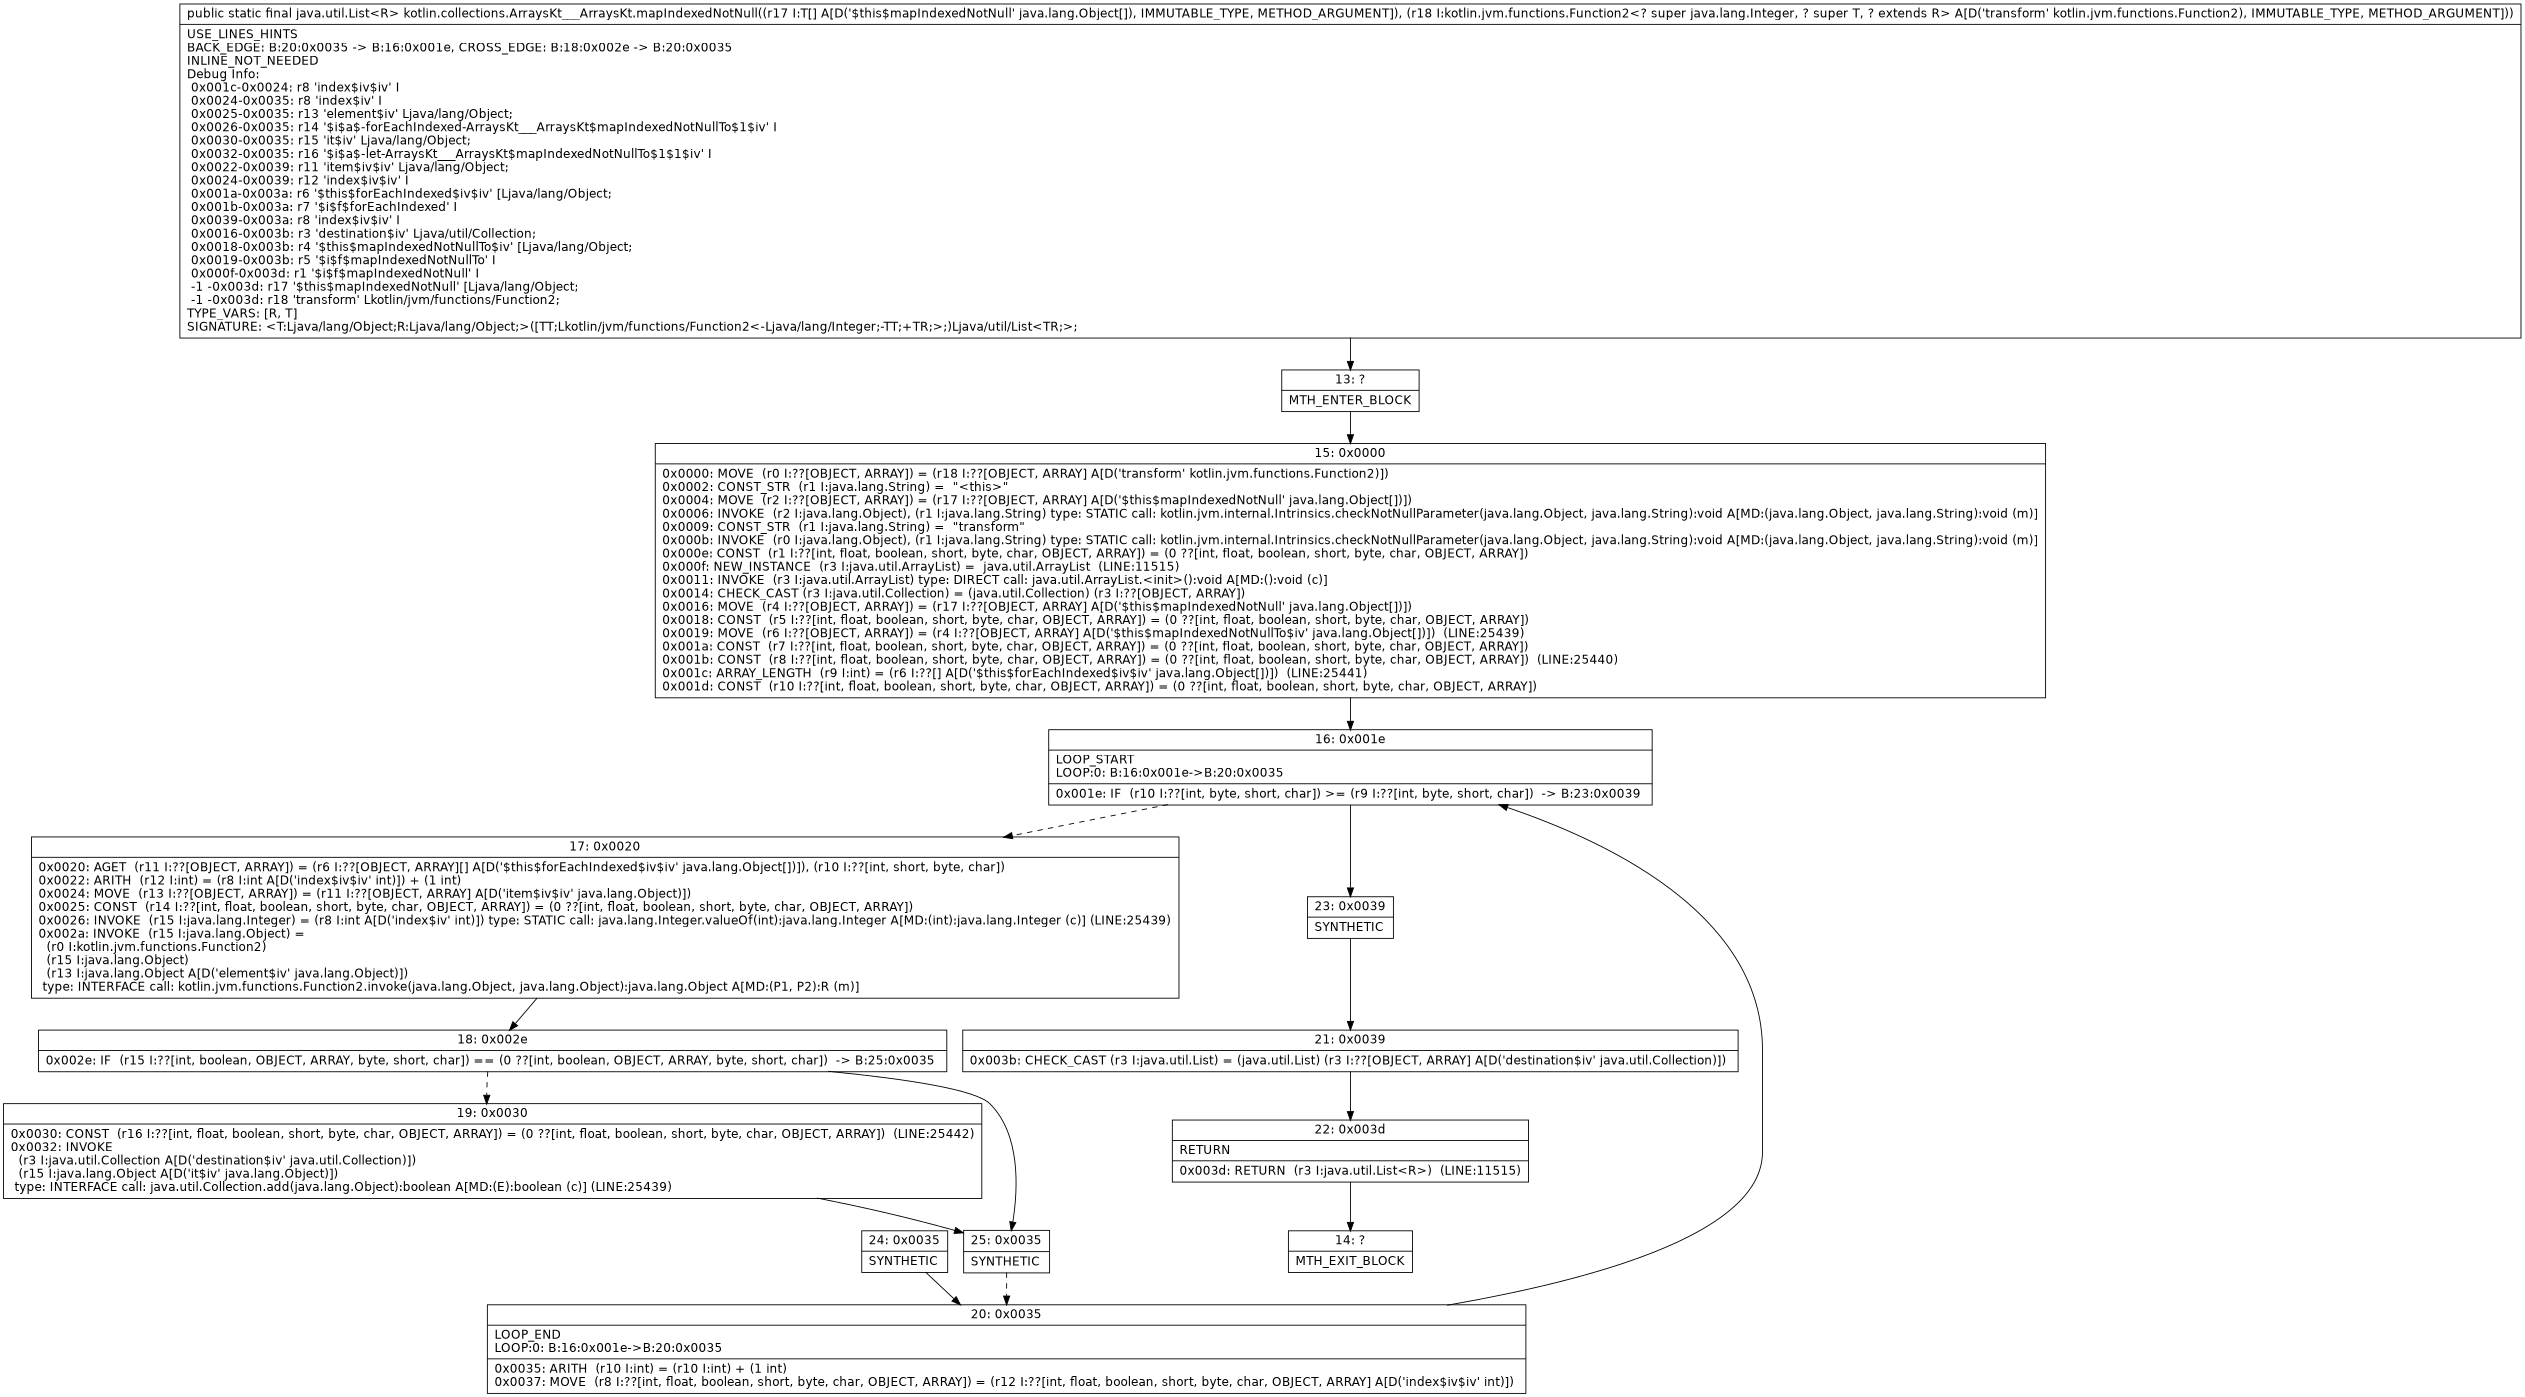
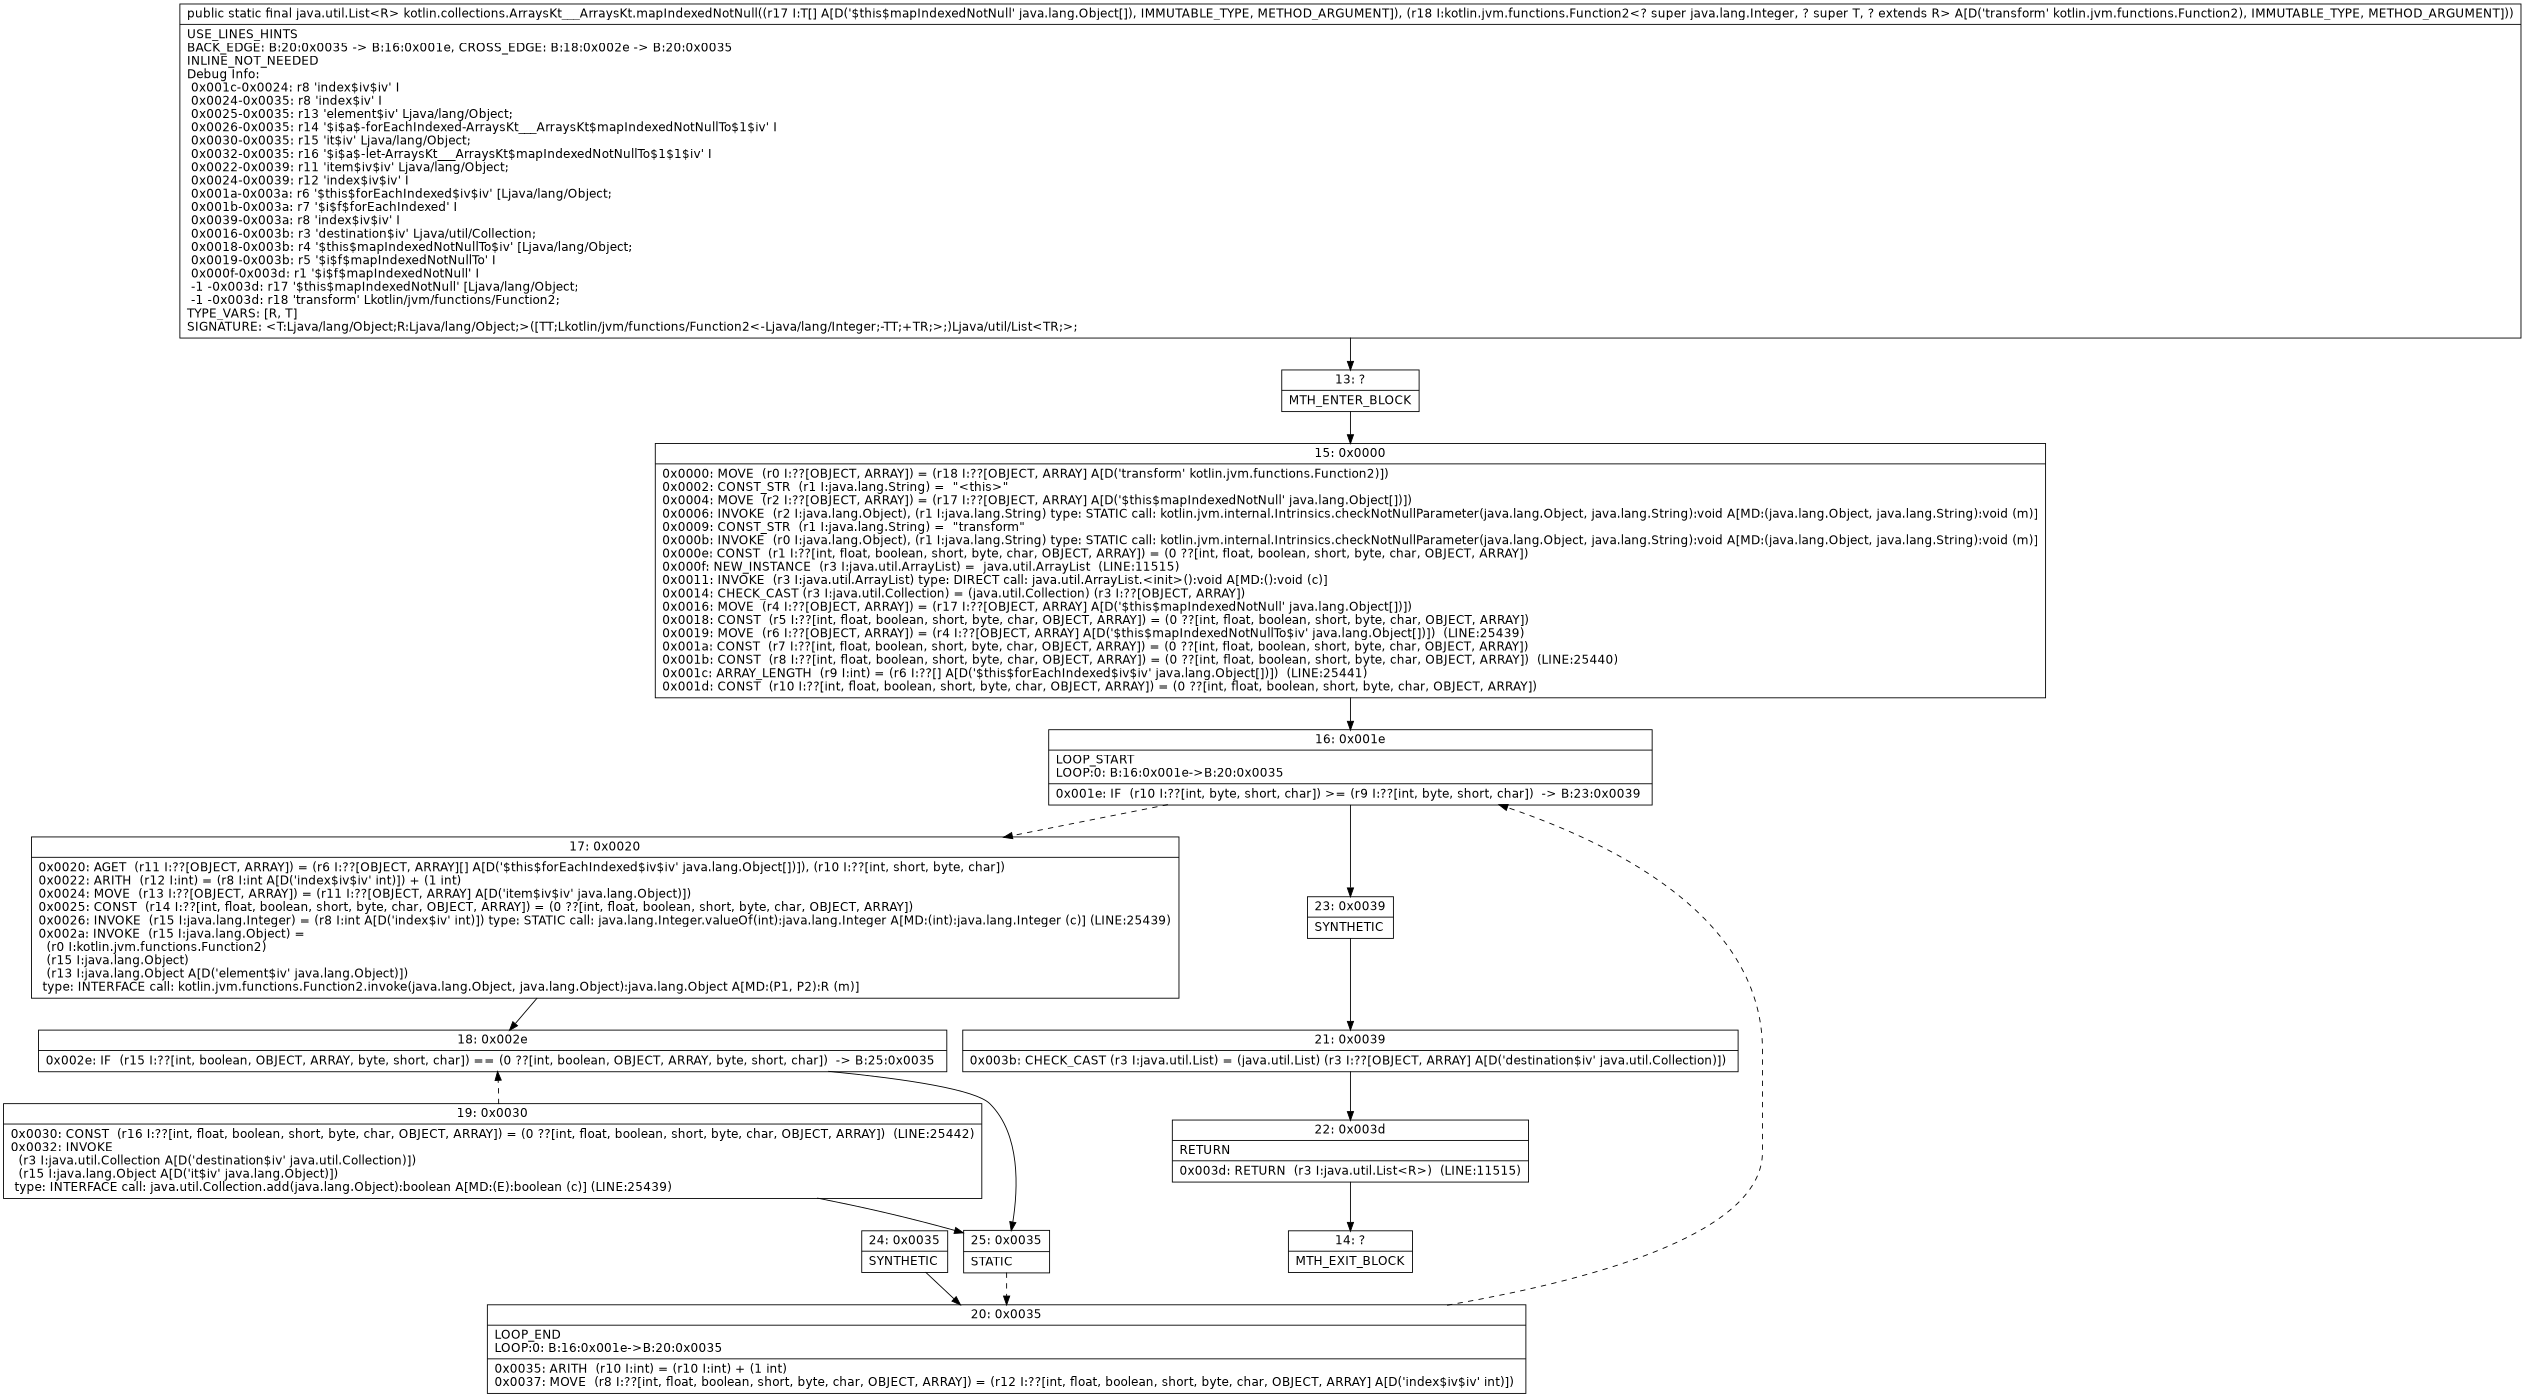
edge "18: 0x002e" -> "19: 0x0030": reversed
edge "20: 0x0035" -> "16: 0x001e": style solid -> dashed
node "25: 0x0035": text "SYNTHETIC" -> "STATIC"
